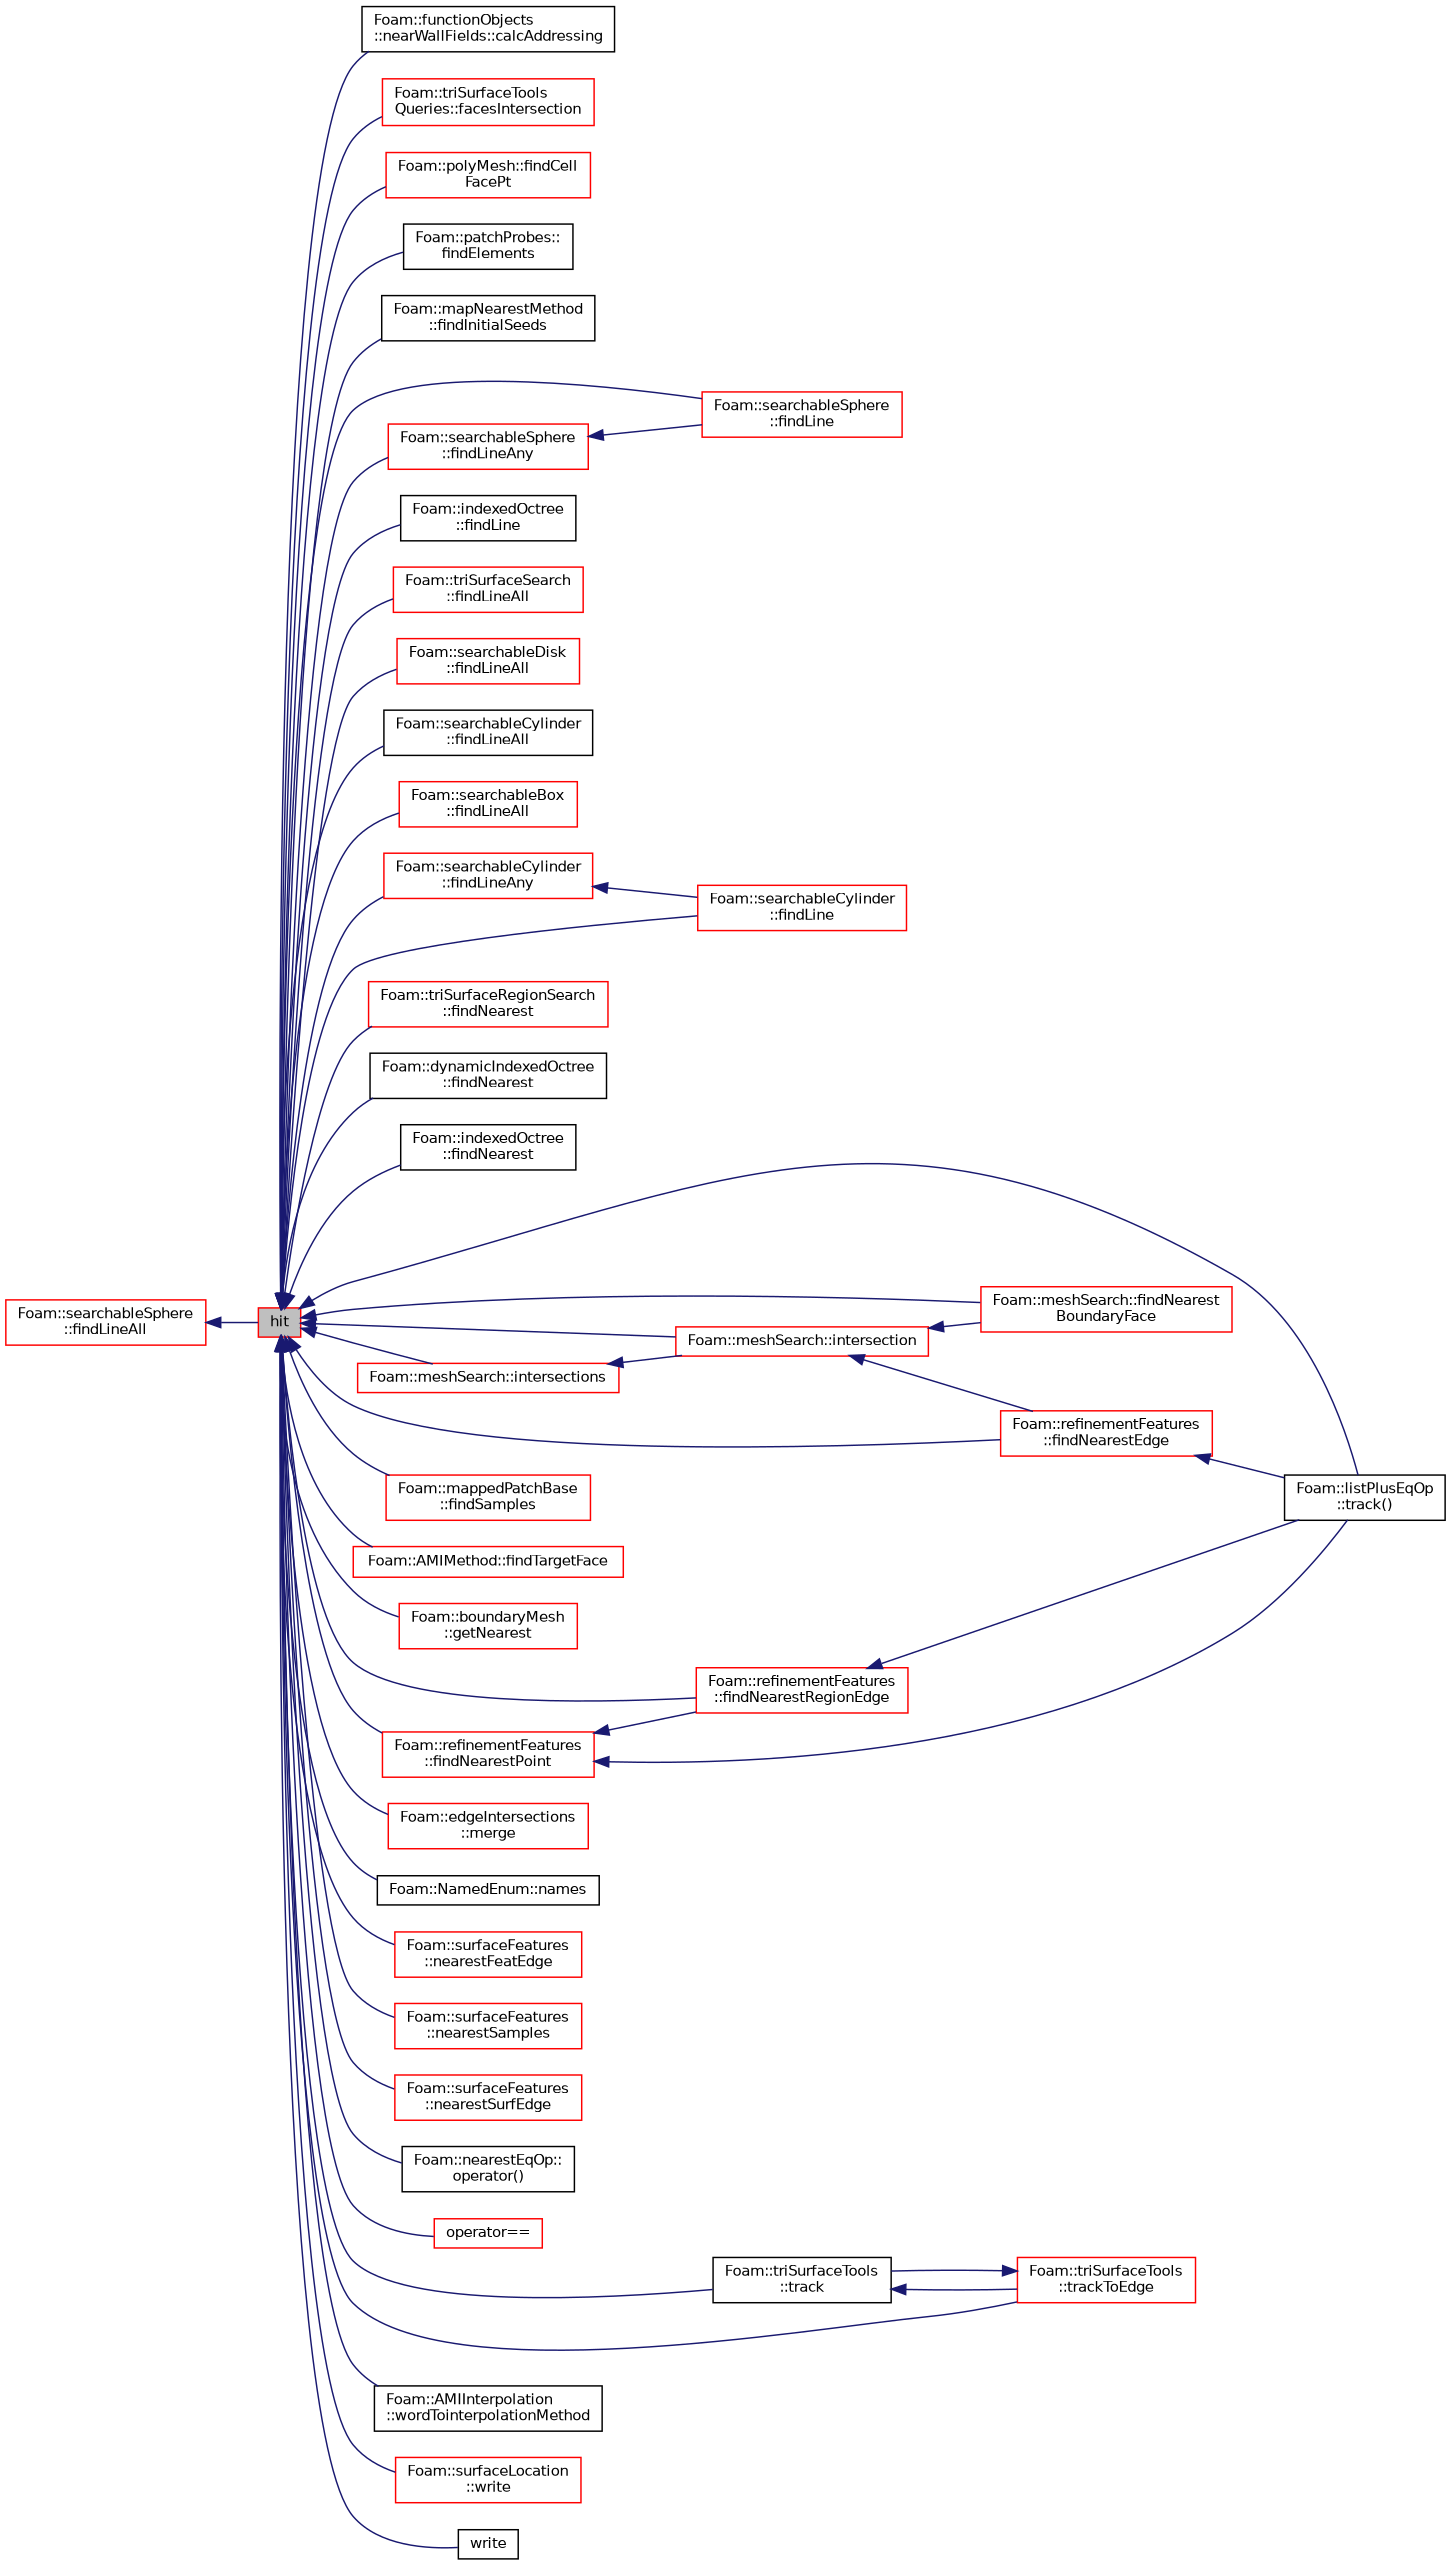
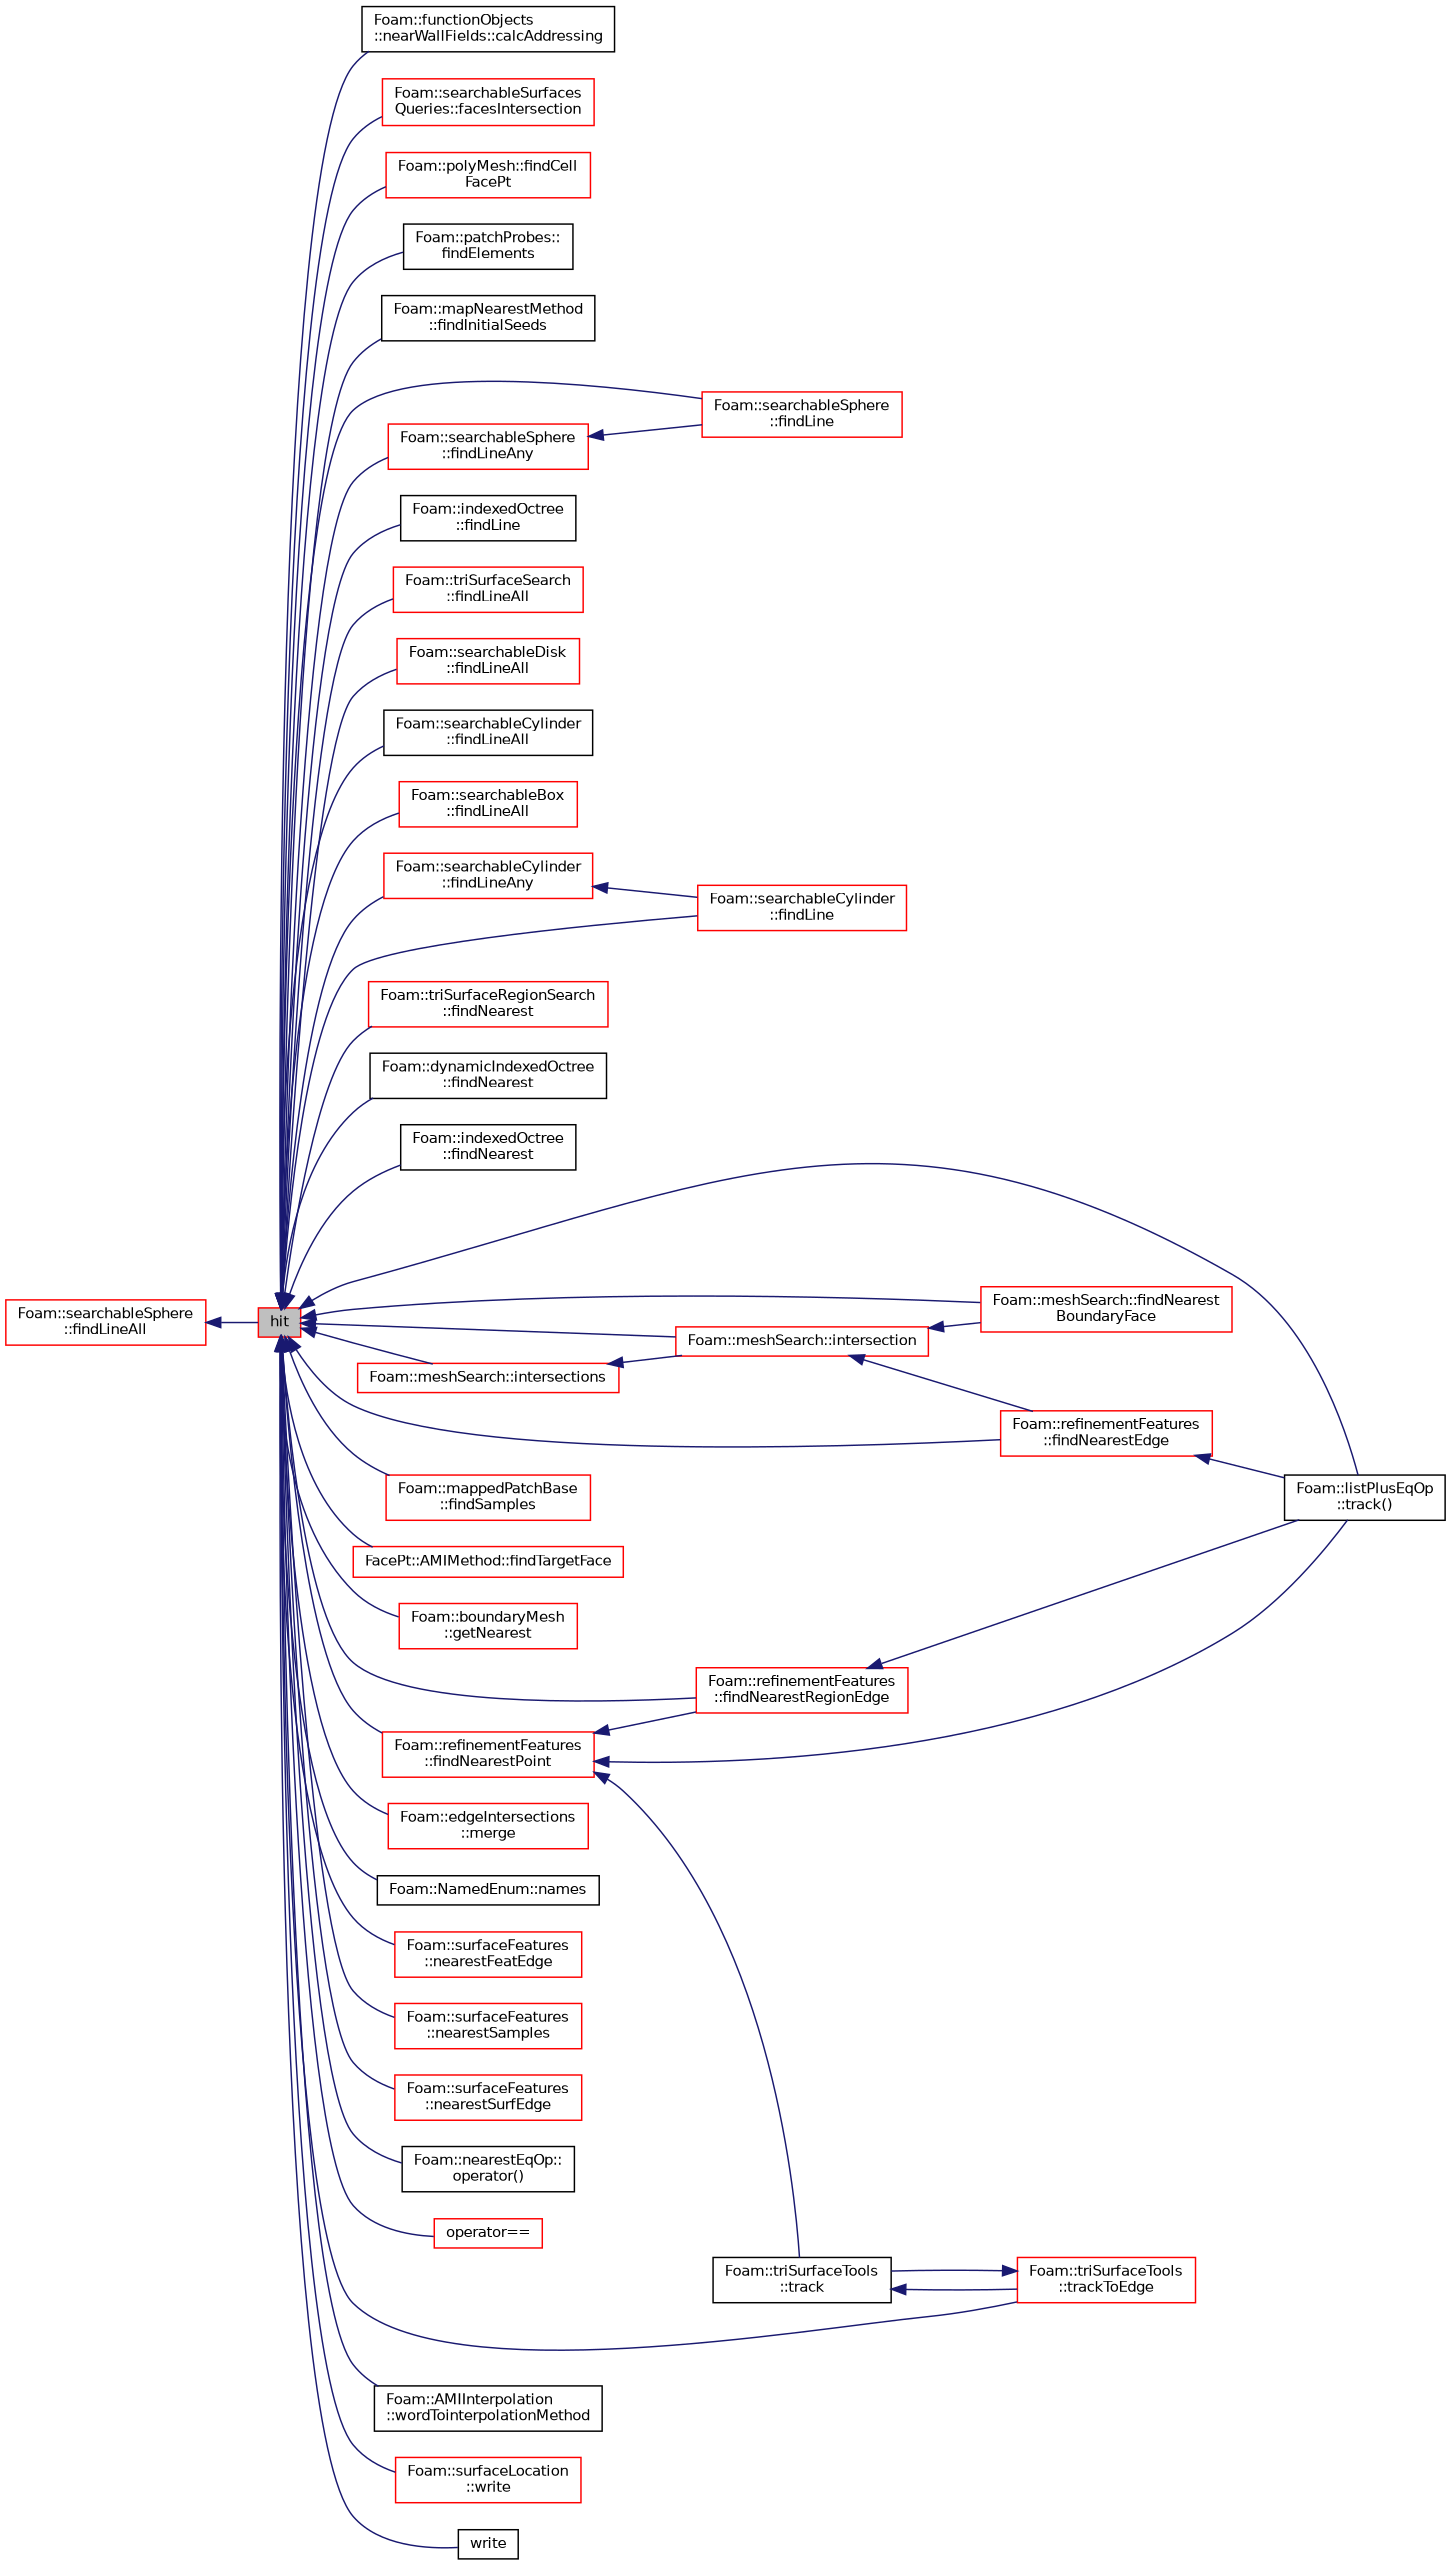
node "Foam::triSurfaceTools Queries::facesIntersection": label "Foam::triSurfaceTools Queries::facesIntersection" -> "Foam::searchableSurfaces Queries::facesIntersection"
node "Foam::AMIMethod::findTargetFace": label "Foam::AMIMethod::findTargetFace" -> "FacePt::AMIMethod::findTargetFace"
edge "Foam::triSurfaceTools ::track" -> "hit": now "Foam::triSurfaceTools ::track" -> "Foam::refinementFeatures ::findNearestPoint"
